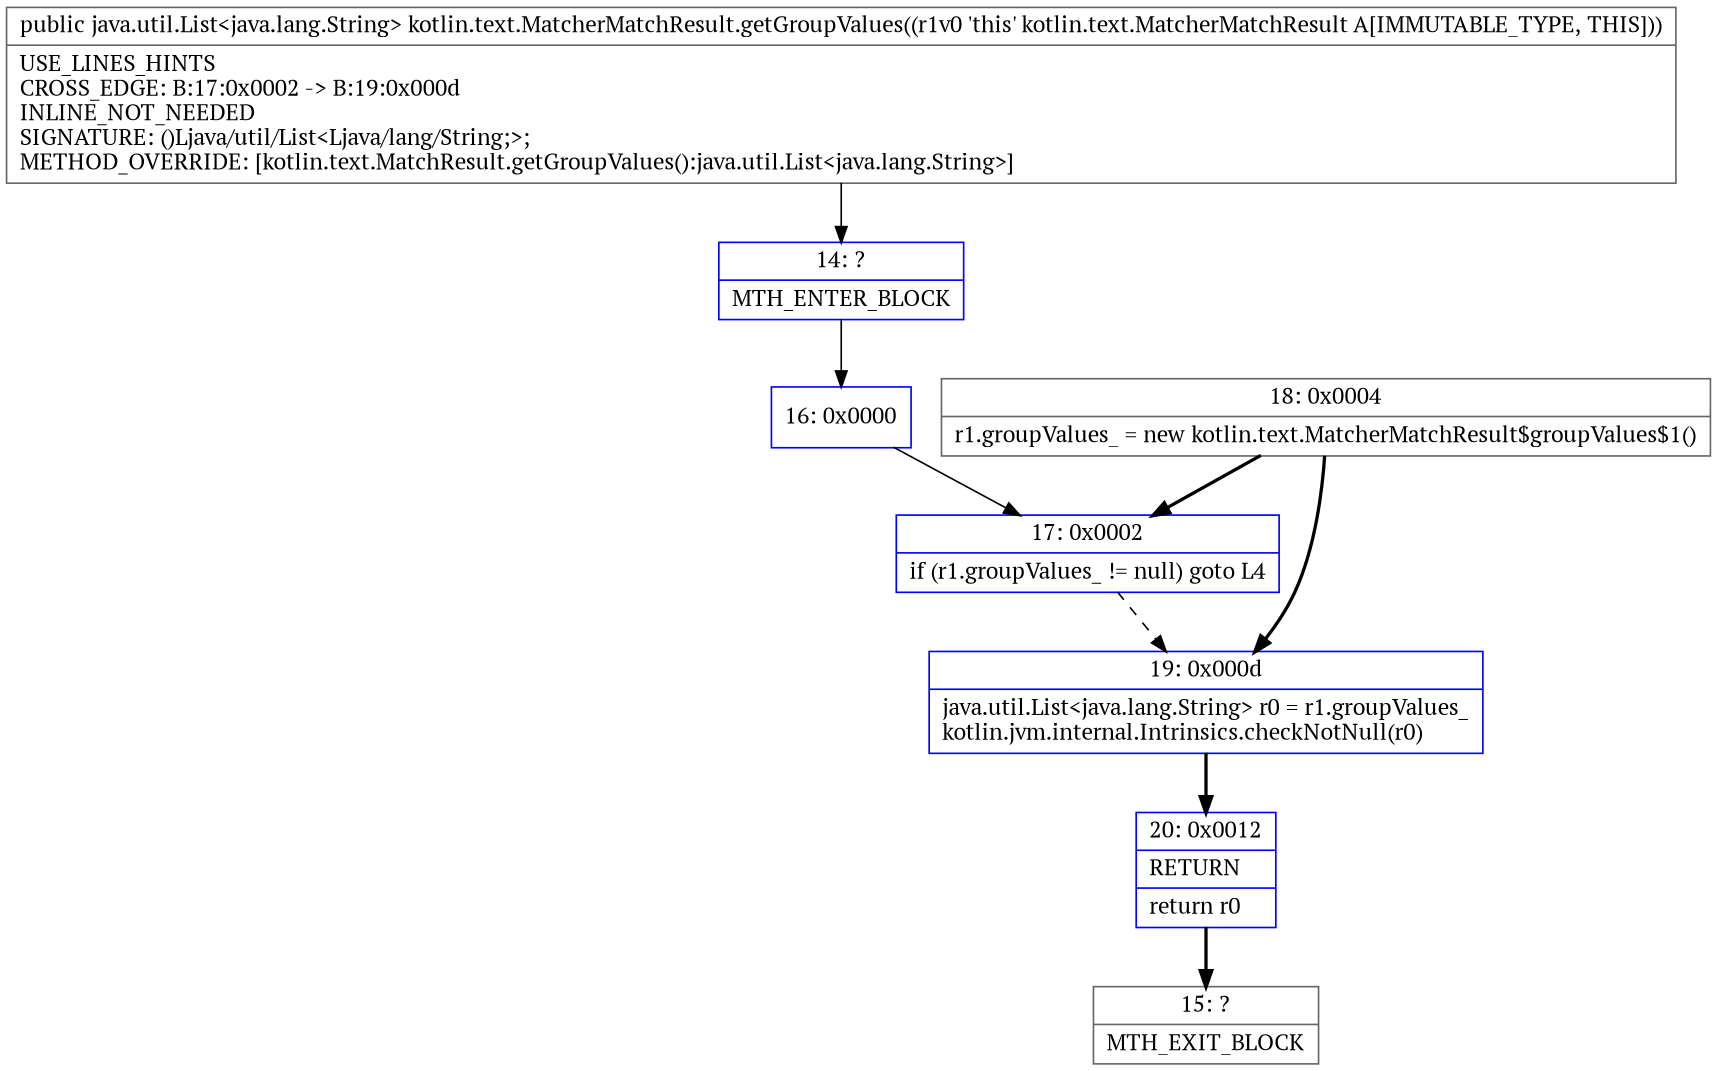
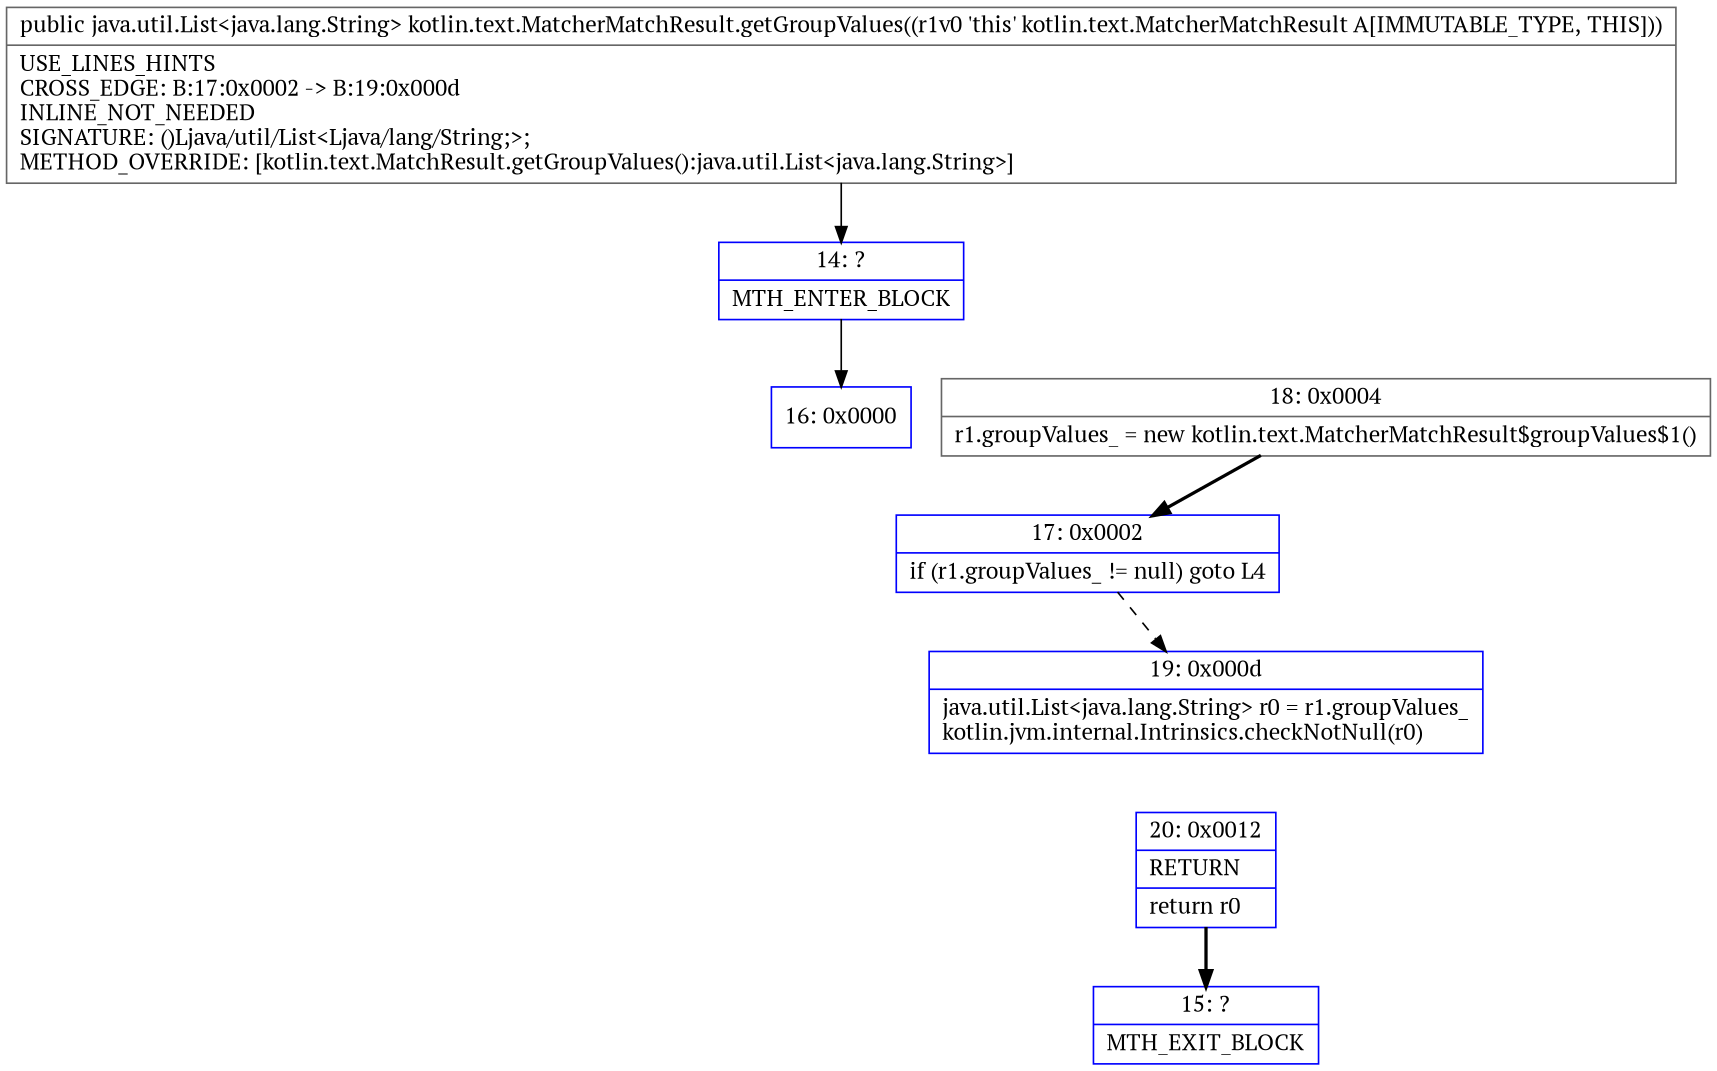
edge "16: 0x0000" -> "17: 0x0002": removed
edge "18: 0x0004" -> "19: 0x000d": removed
edge "19: 0x000d" -> "20: 0x0012": removed
node "15: ?": color gray40 -> blue
